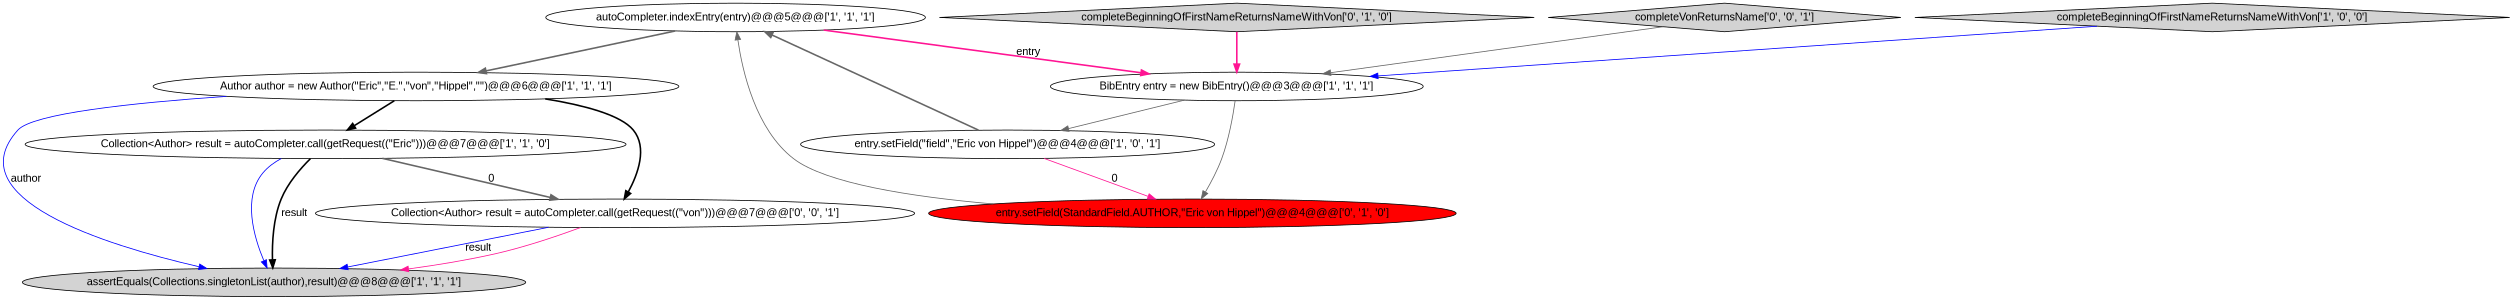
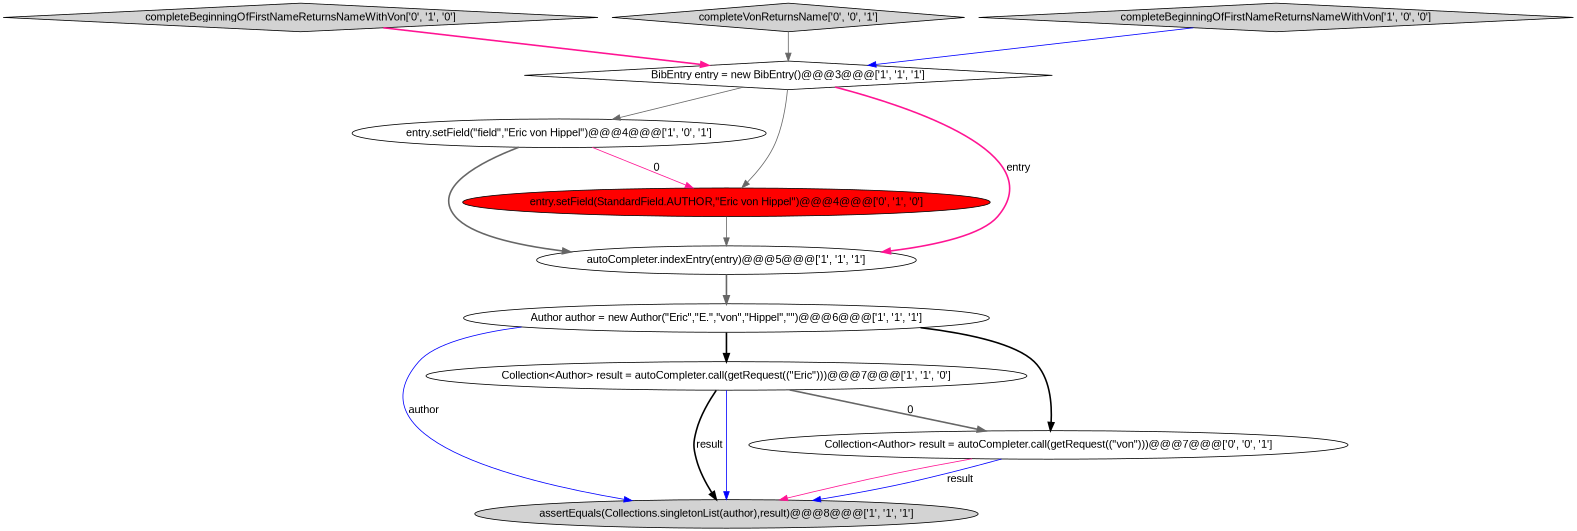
edge "autoCompleter.indexEntry(entry)@@@5@@@['1', '1', '1']" -> "BibEntry entry = new BibEntry()@@@3@@@['1', '1', '1']": reversed
node "BibEntry entry = new BibEntry()@@@3@@@['1', '1', '1']": shape ellipse -> diamond
